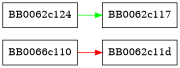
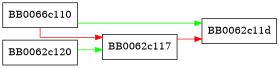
node "BB0062c124": label "BB0062c124" -> "BB0062c120"
edge "BB0066c110" -> "BB0062c117": added
edge "BB0062c117" -> "BB0062c11d": added
edge "BB0066c110" -> "BB0062c11d": color red -> green
